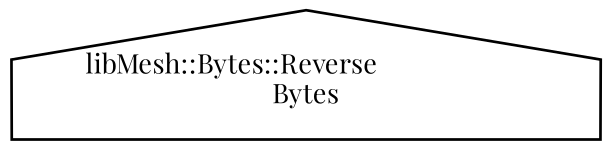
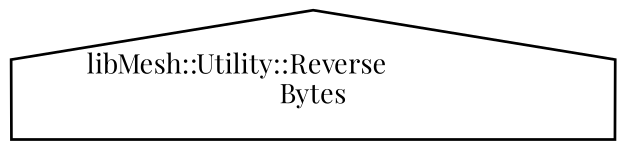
node "libMesh::Bytes::Reverse Bytes": label "libMesh::Bytes::Reverse Bytes" -> "libMesh::Utility::Reverse Bytes"
